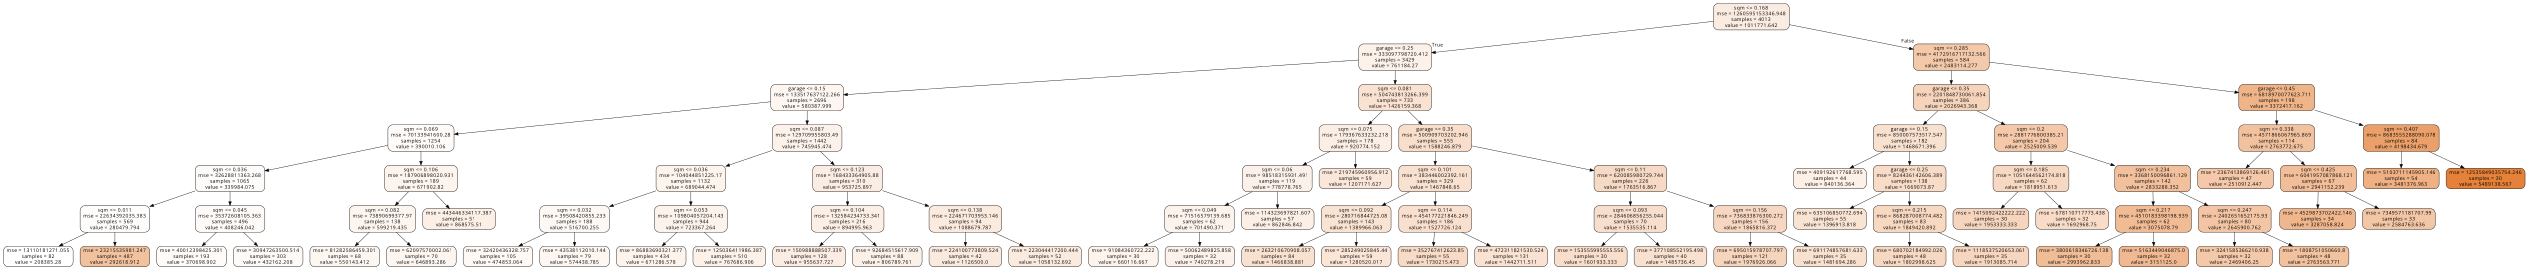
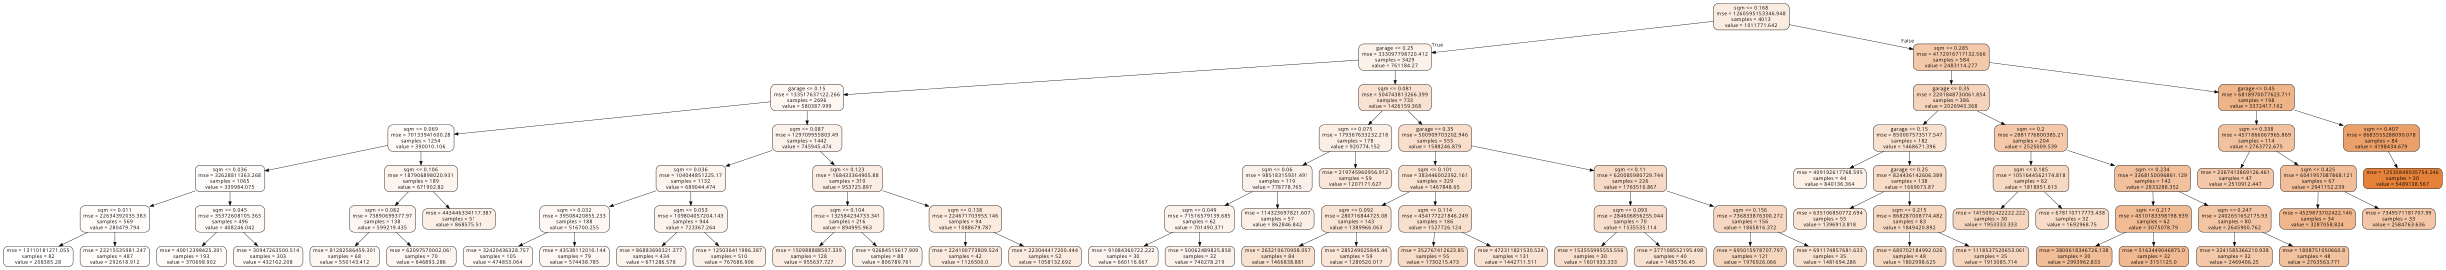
node "mse = 5103711145905.146 samples = 54 value = 3481376.963": removed
node "mse = 23215535981.247 samples = 487 value = 292618.912": fillcolor #f2c29f -> #fffdfc
